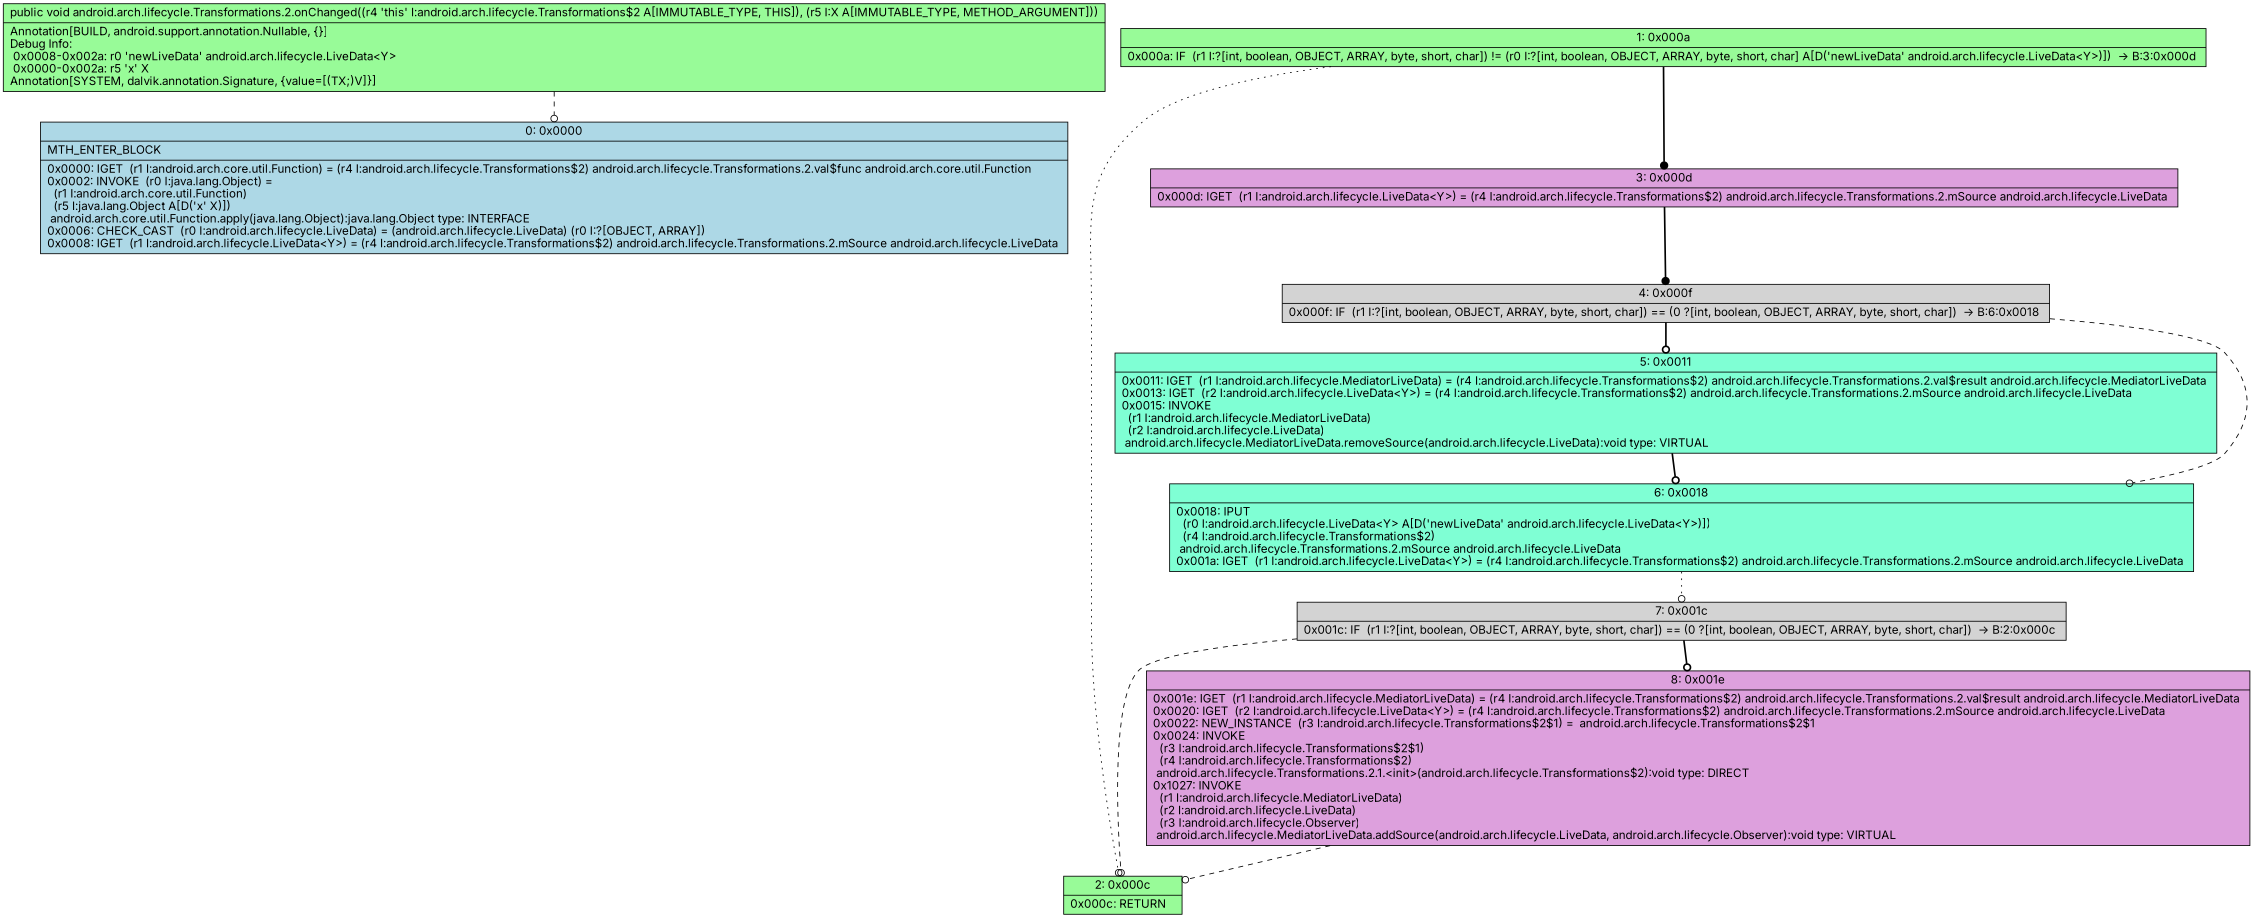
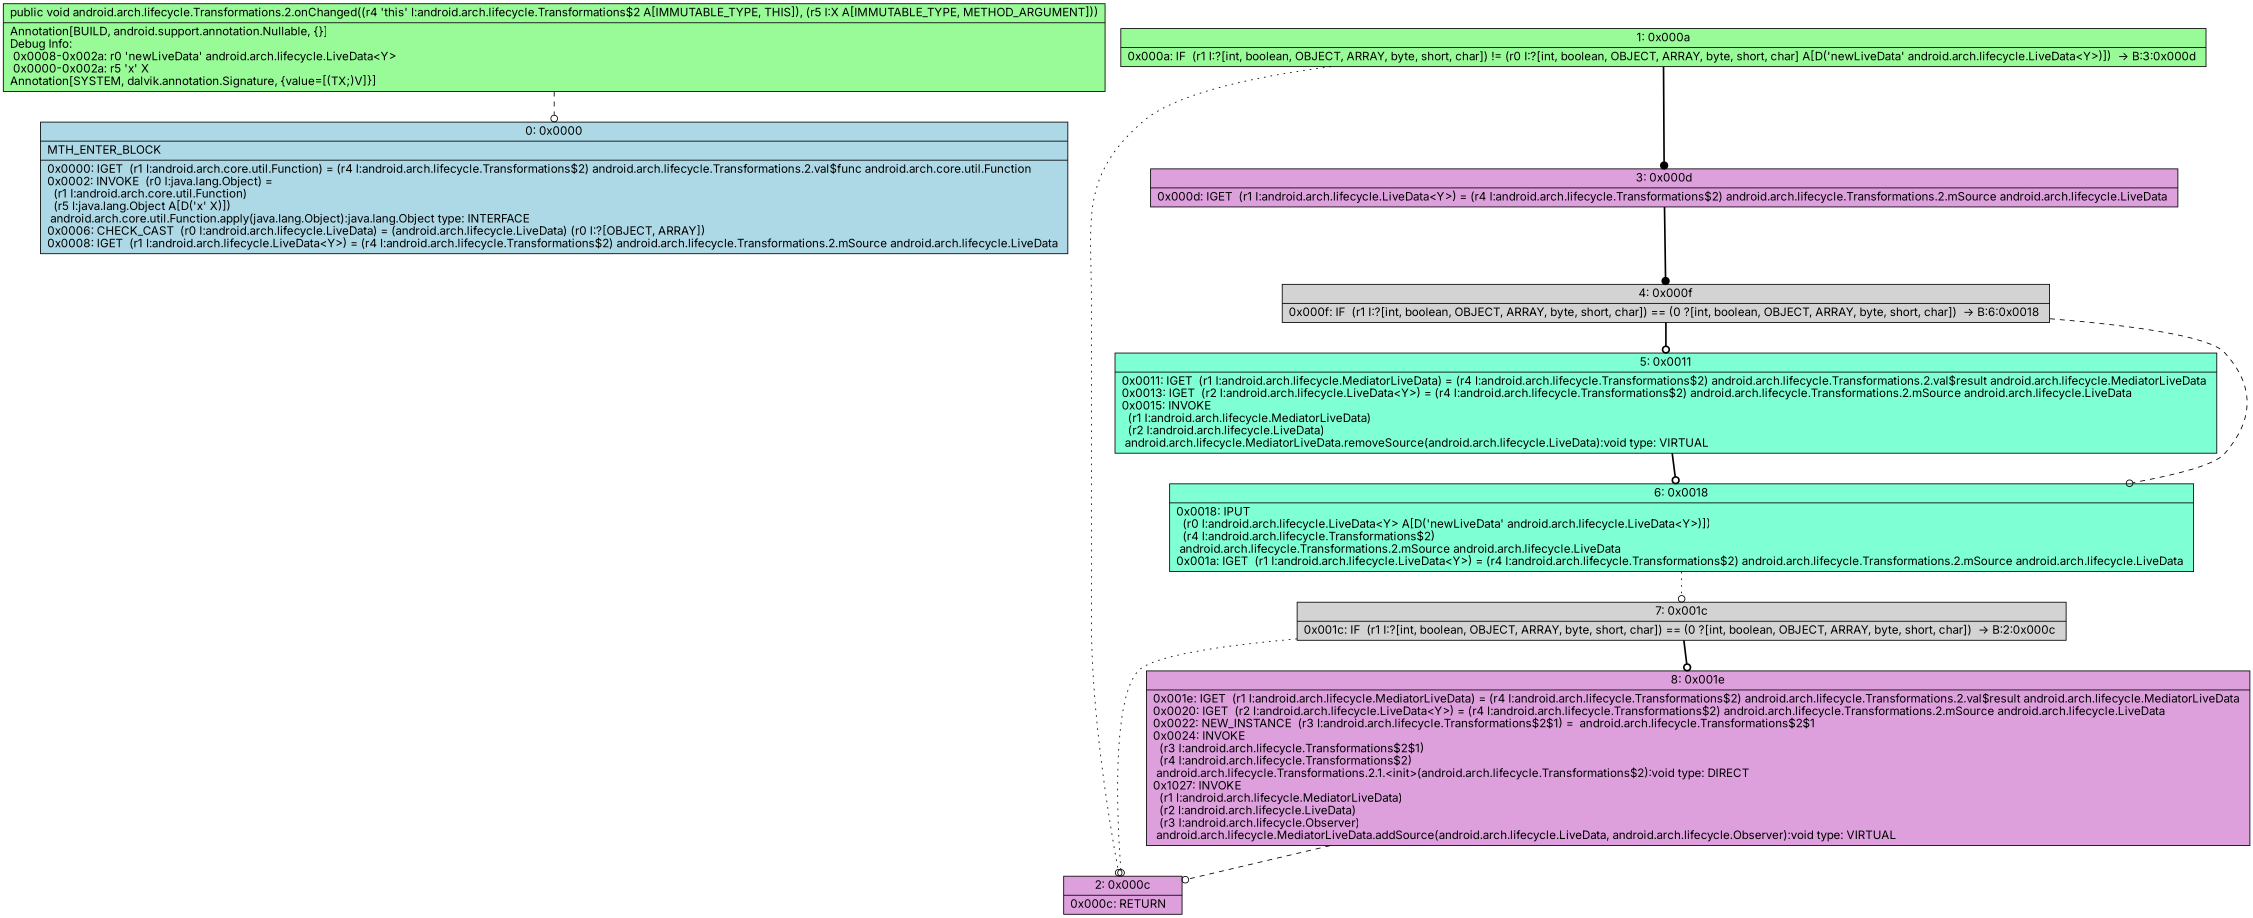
edge "7: 0x001c" -> "2: 0x000c": style dashed -> dotted
node "2: 0x000c": fillcolor palegreen -> plum
